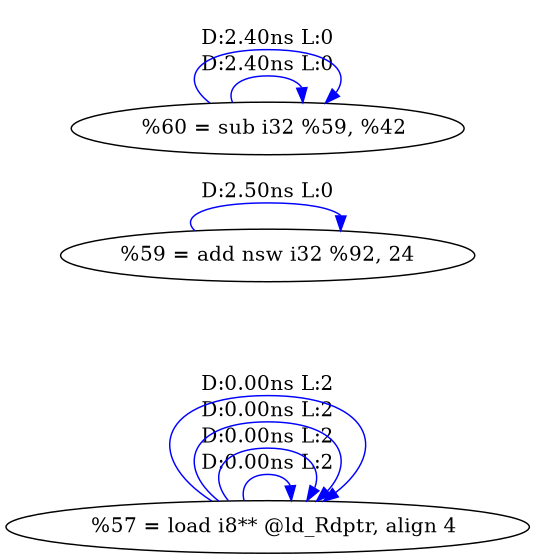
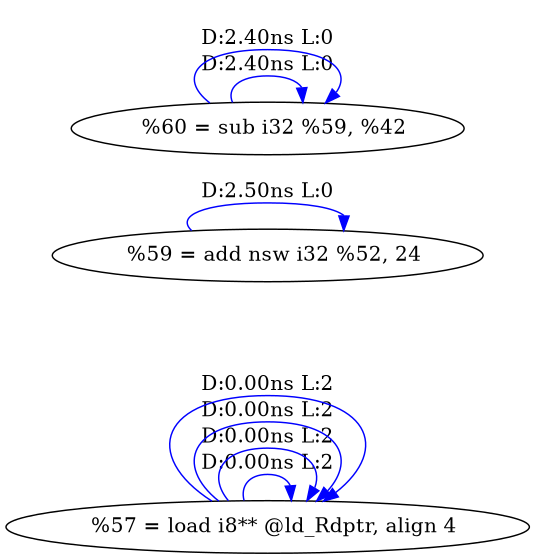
node "%59 = add nsw i32 %92, 24": label "%59 = add nsw i32 %92, 24" -> "%59 = add nsw i32 %52, 24"
